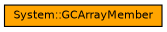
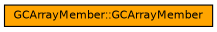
node "System::GCArrayMember": label "System::GCArrayMember" -> "GCArrayMember::GCArrayMember"
